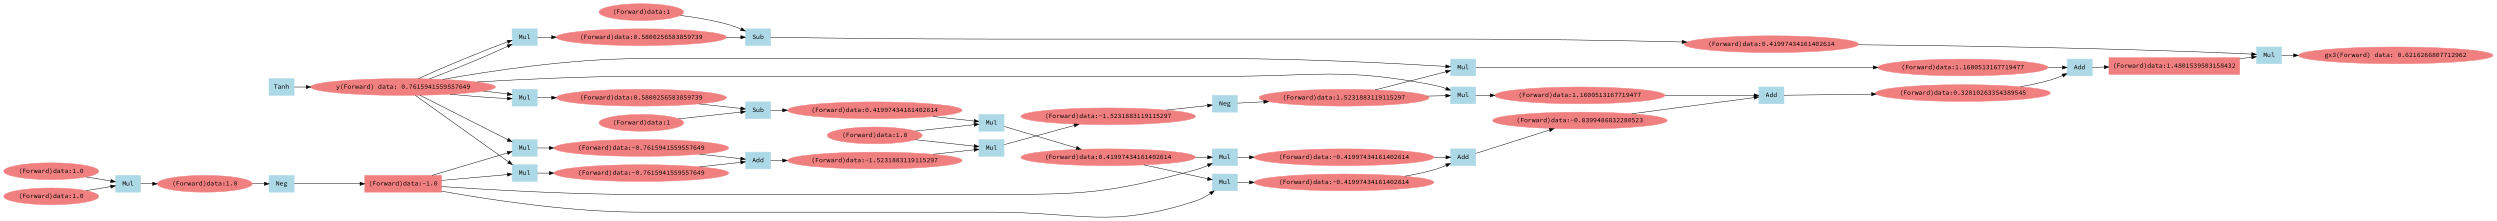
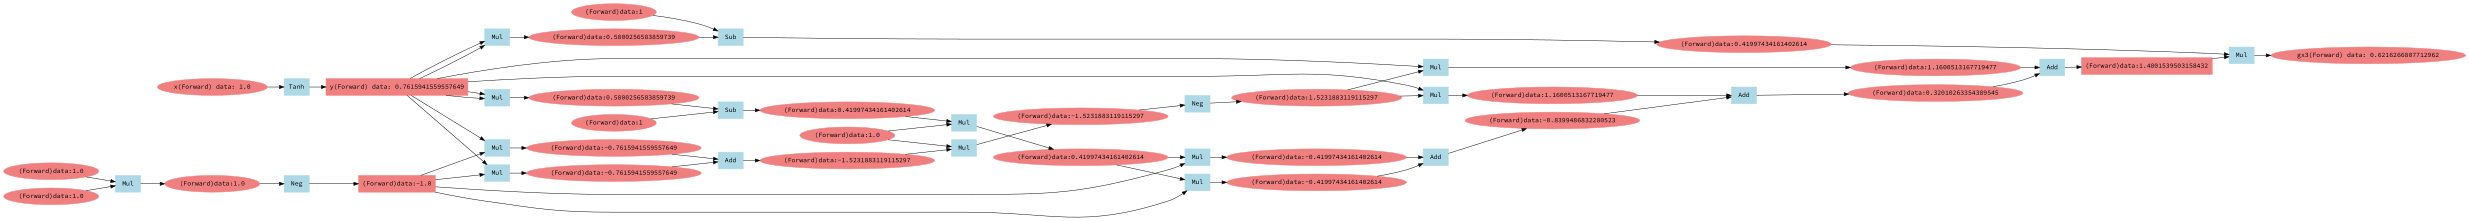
node "x(Forward) data: 1.0": added
node "y(Forward) data: 0.7615941559557649": shape ellipse -> box
